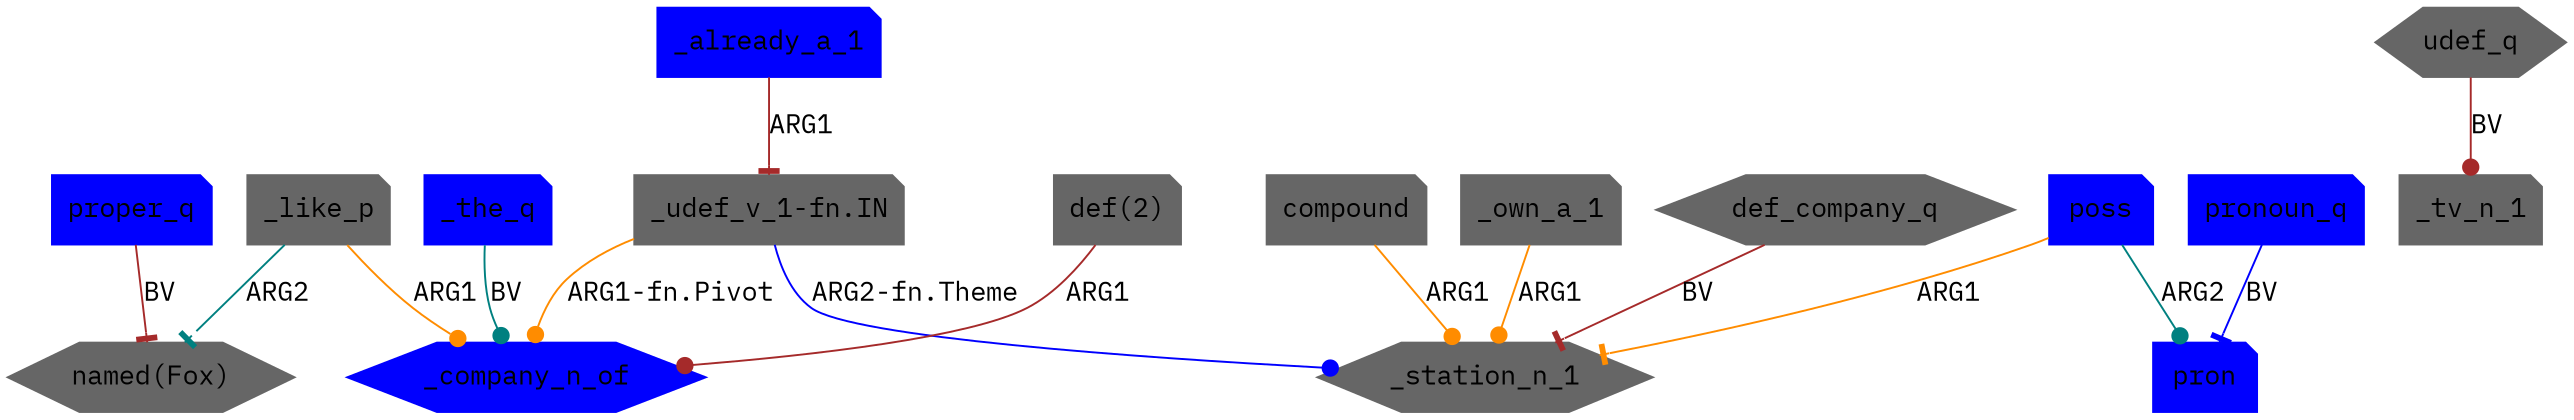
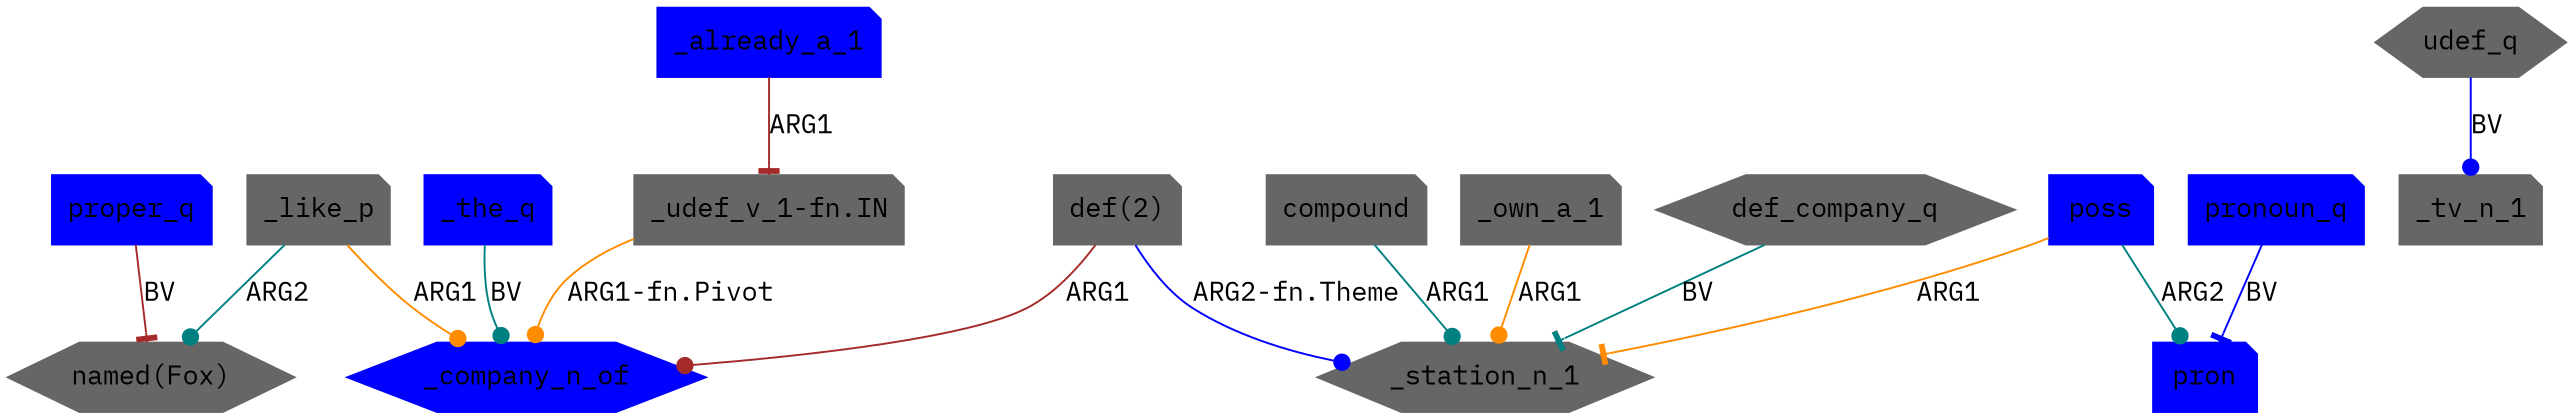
edge "udef_q" -> "_tv_n_1": color brown -> blue
edge "_like_p" -> "named(Fox)": arrowhead tee -> dot
edge "compound" -> "_station_n_1": color darkorange -> teal
edge "def_company_q" -> "_station_n_1": color brown -> teal
edge "_udef_v_1-fn.IN" -> "_station_n_1": now "def(2)" -> "_station_n_1"
